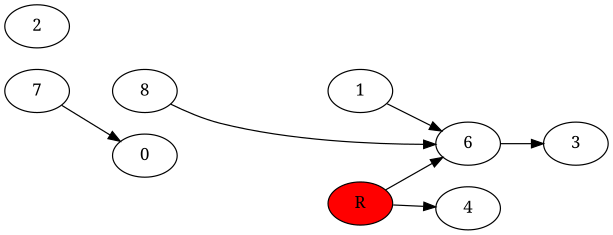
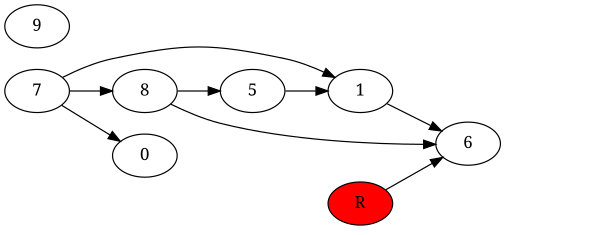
node "2": label "2" -> "9"
edge "7" -> "1": added
edge "7" -> "8": added
node "5": added
node "3": removed
node "4": removed
